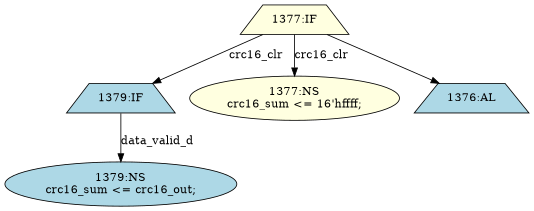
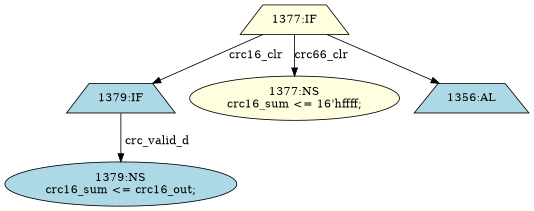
edge "1377:IF" -> "1377:NS crc16_sum <= 16'hffff;": label "crc16_clr" -> "crc66_clr"
node "1376:AL": label "1376:AL" -> "1356:AL"
edge "1379:IF" -> "1379:NS crc16_sum <= crc16_out;": label "data_valid_d" -> "crc_valid_d"
